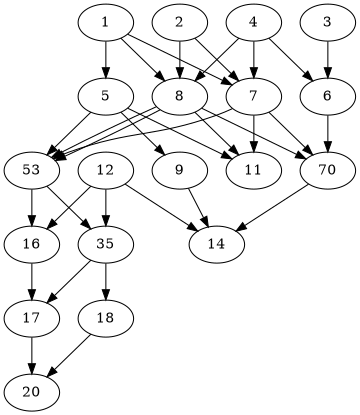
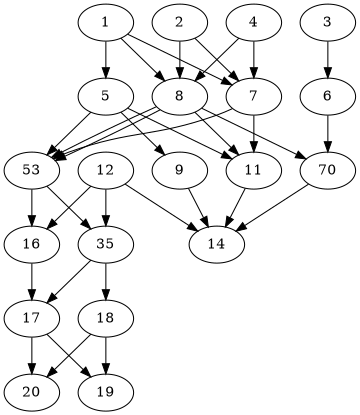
edge "4" -> "6": removed
edge "7" -> "70": removed
edge "11" -> "14": added
node "19": added
